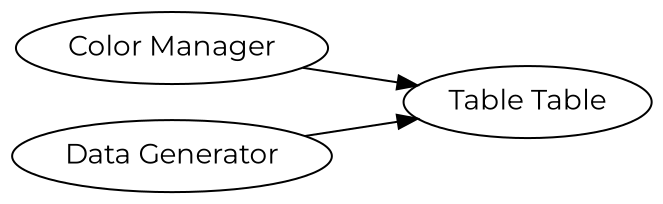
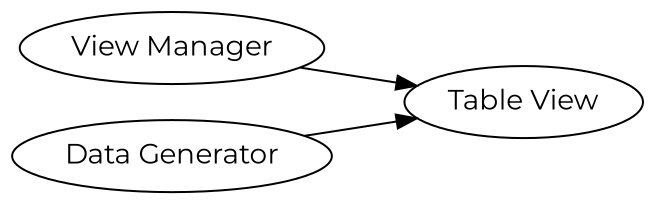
node "Color Manager": label "Color Manager" -> "View Manager"
node "Table Table": label "Table Table" -> "Table View"
